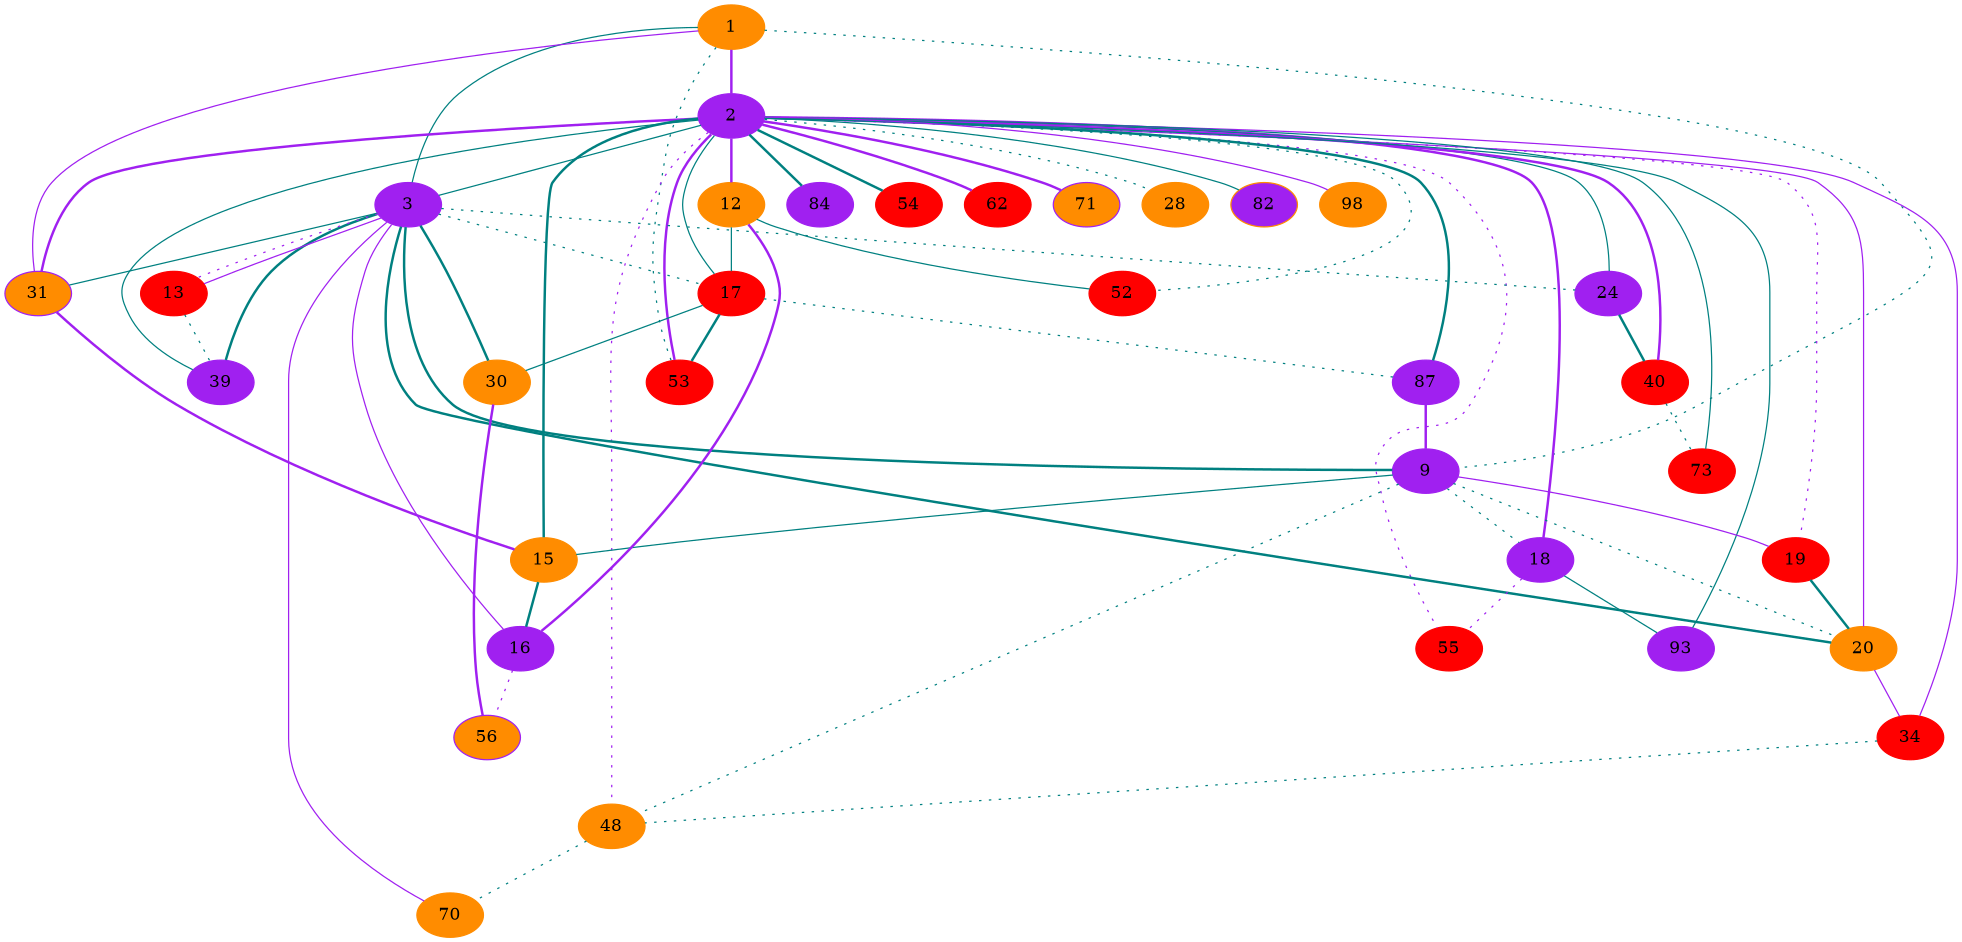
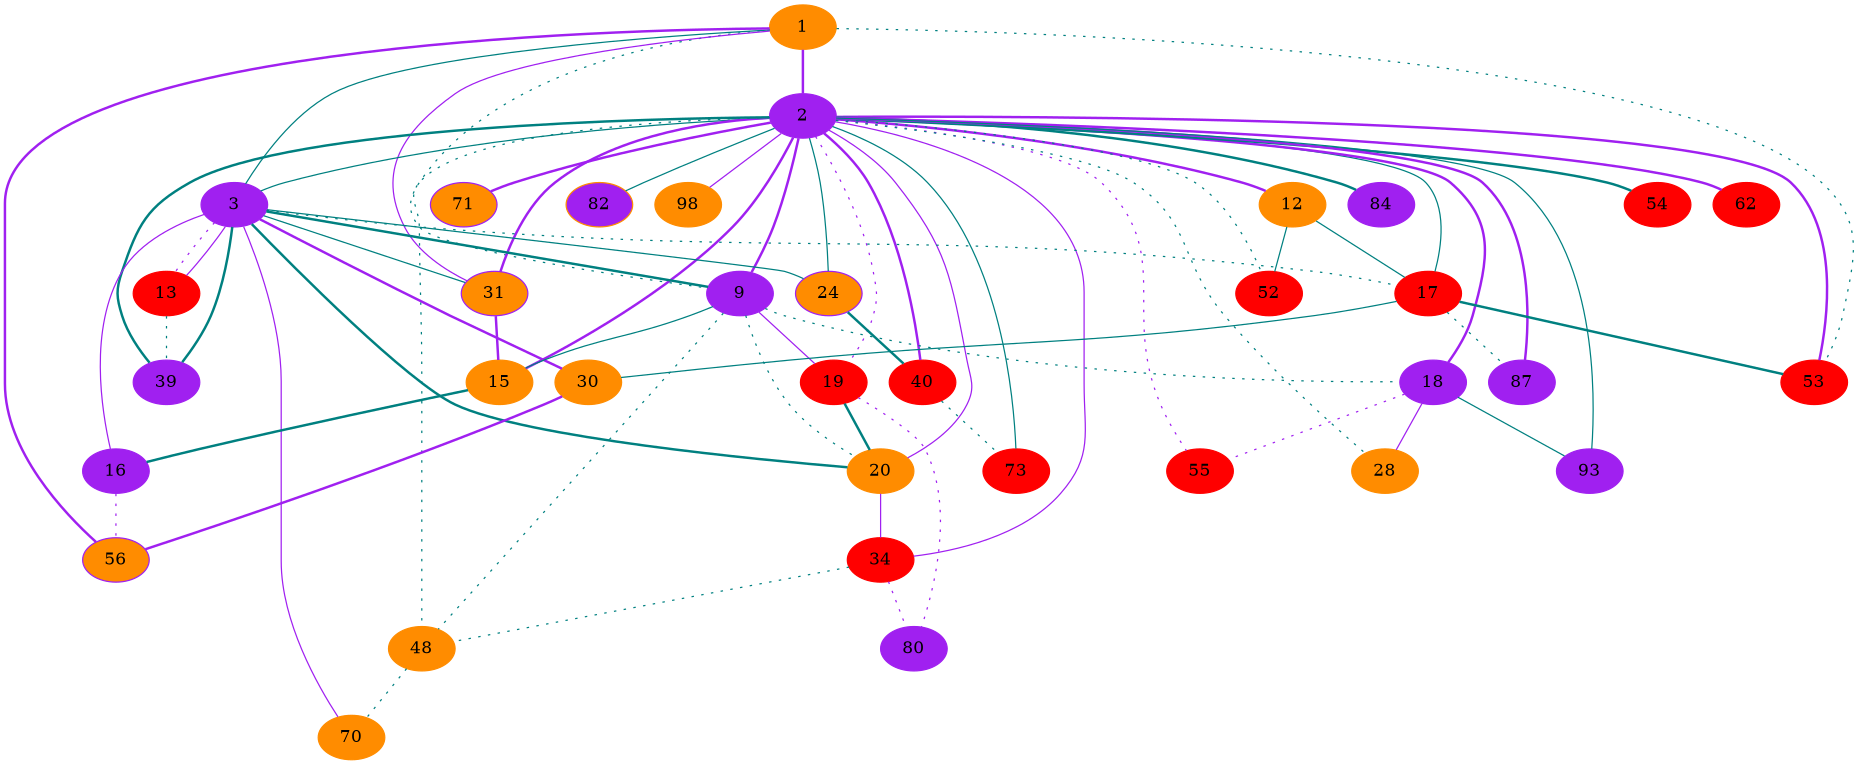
edge "1" -- "56": added
edge "2" -- "87": color teal -> purple
edge "2" -- "39": style solid -> bold
edge "3" -- "24": style dotted -> solid
edge "2" -- "15": color teal -> purple
edge "3" -- "30": color teal -> purple
node "24": fillcolor purple -> darkorange
edge "87" -- "9": now "2" -- "9"
edge "18" -- "28": added
edge "12" -- "16": removed
edge "2" -- "48": color purple -> teal
node "80": added
